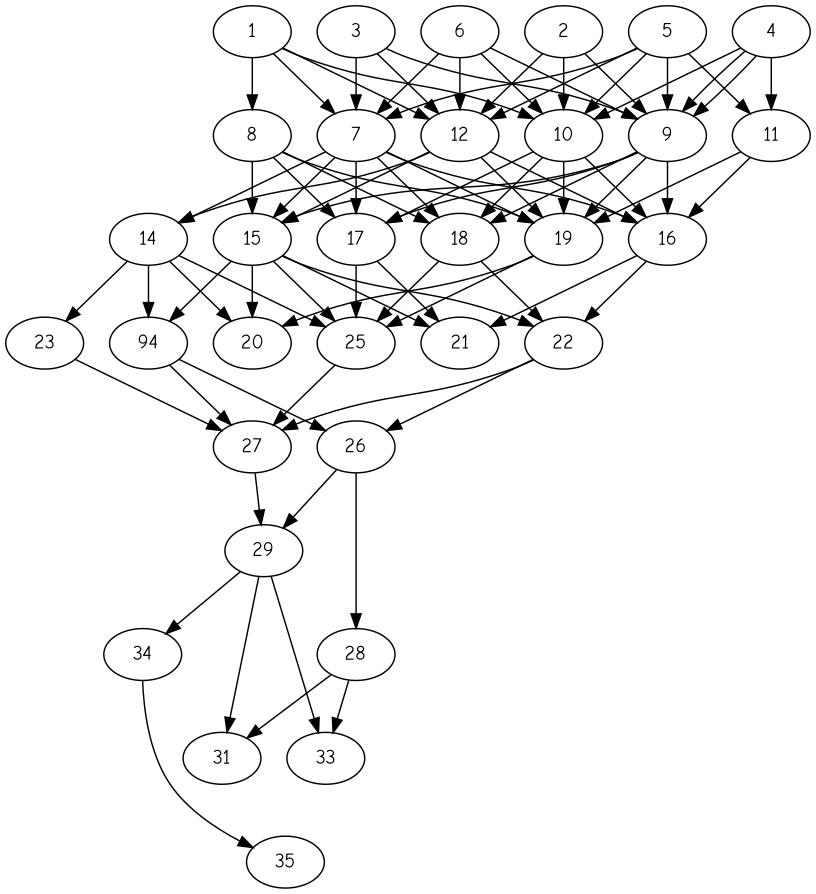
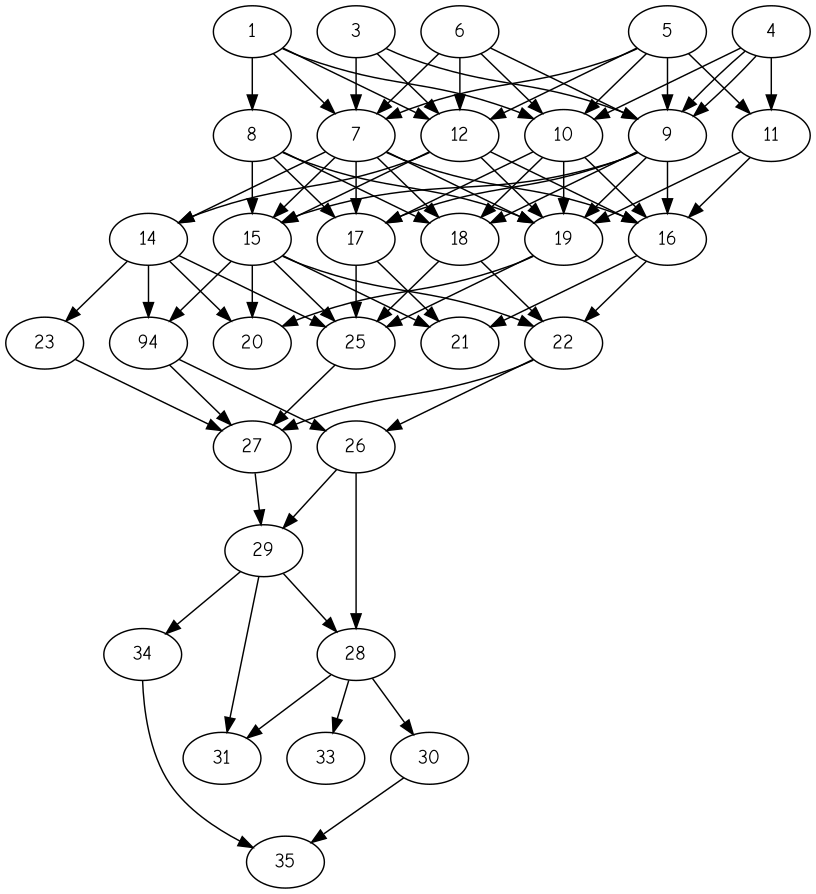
node "2": removed
edge "29" -> "33": now "29" -> "28"
node "30": added
